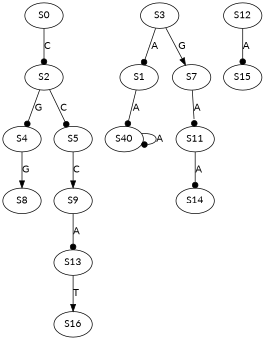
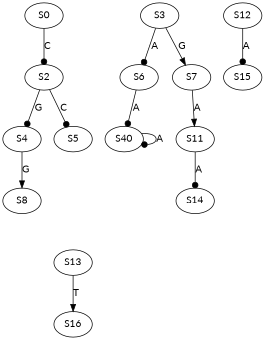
node "S1": label "S1" -> "S6"
edge "S7" -> "S11": arrowhead dot -> normal
node "S9": removed
